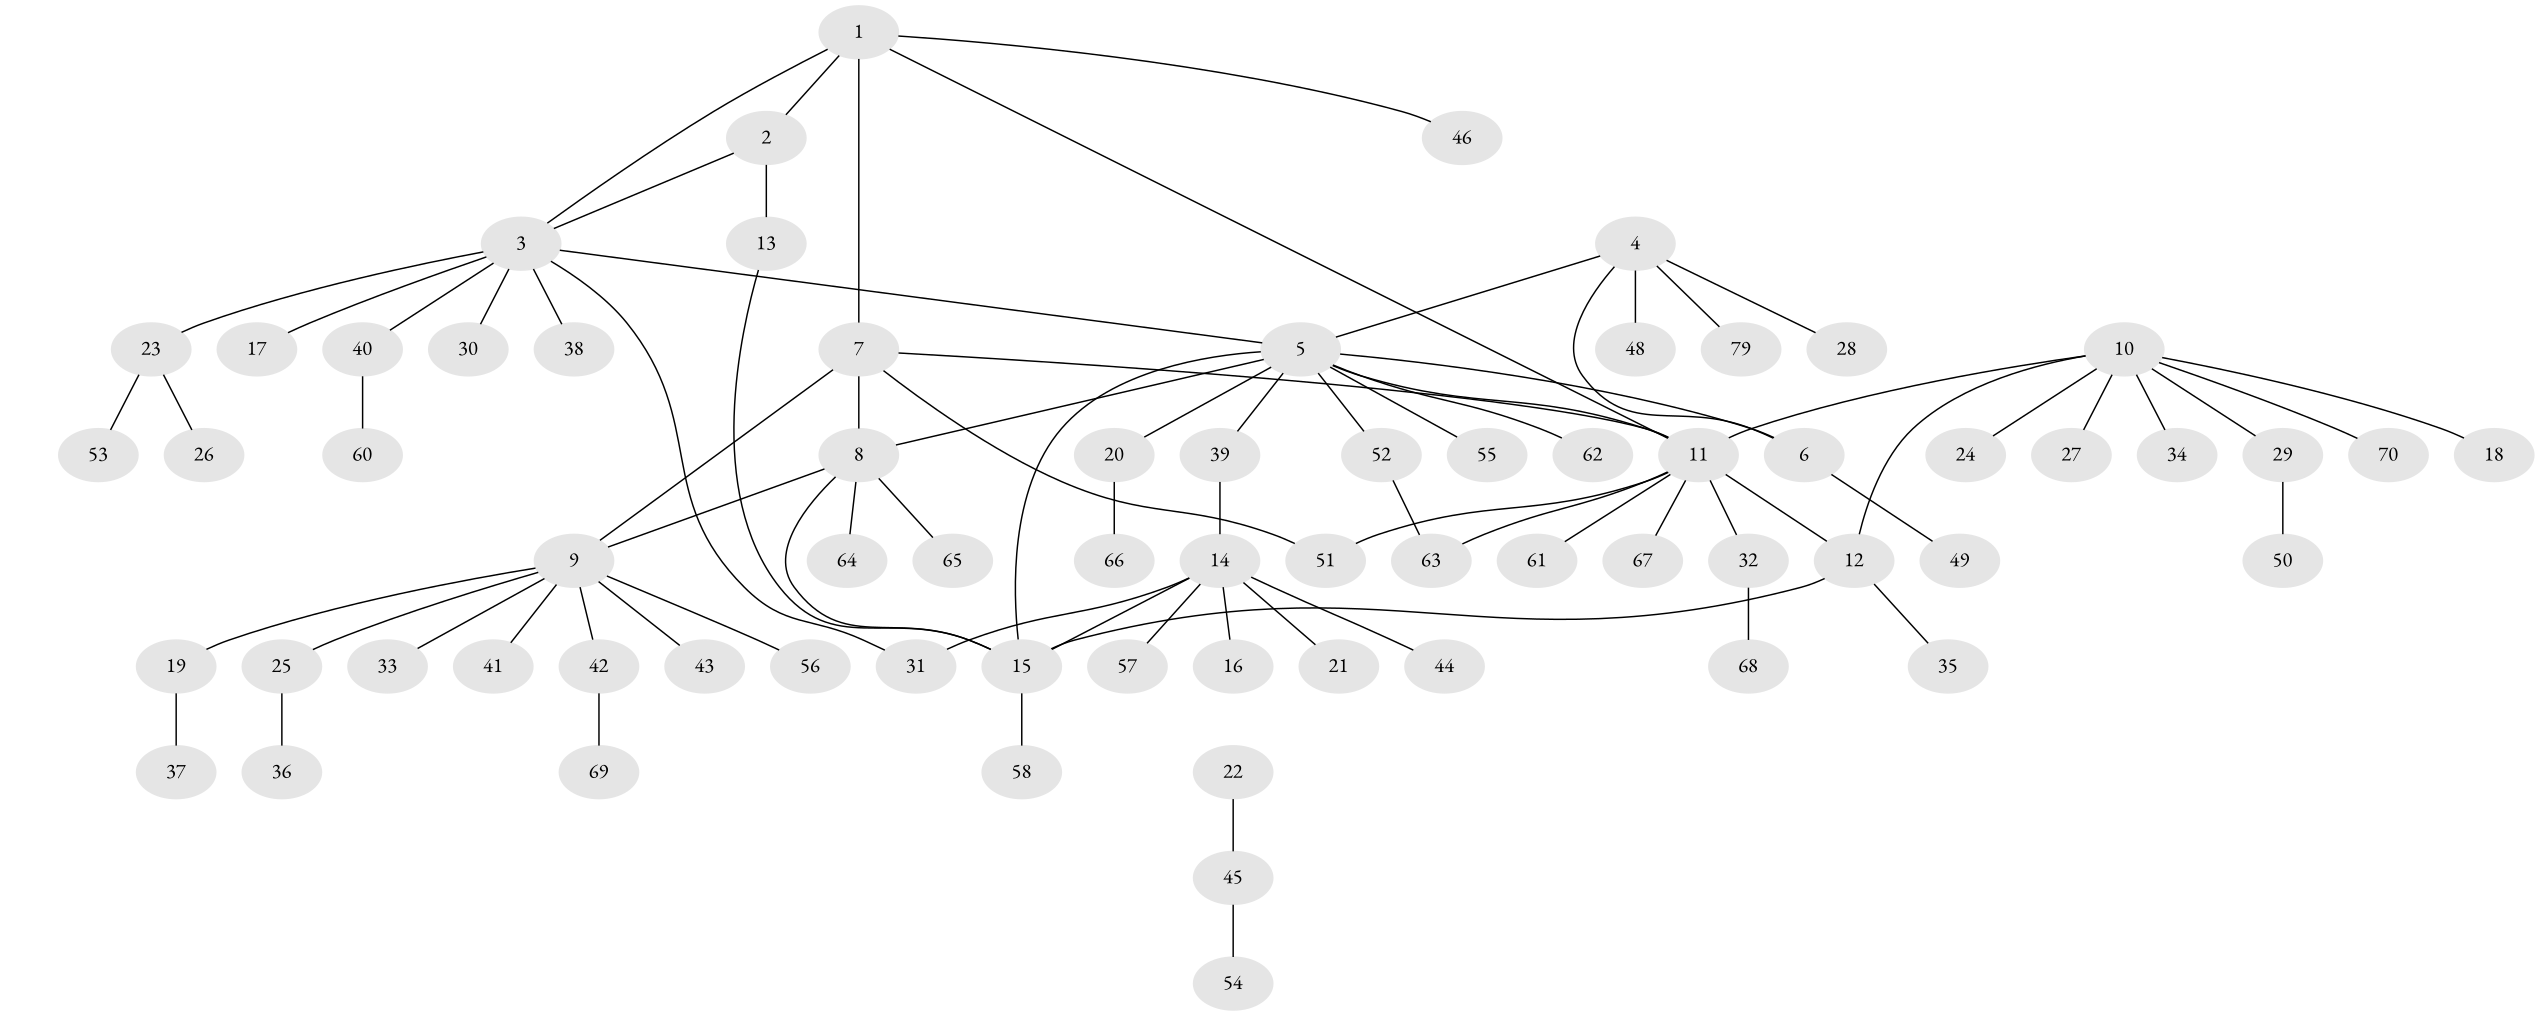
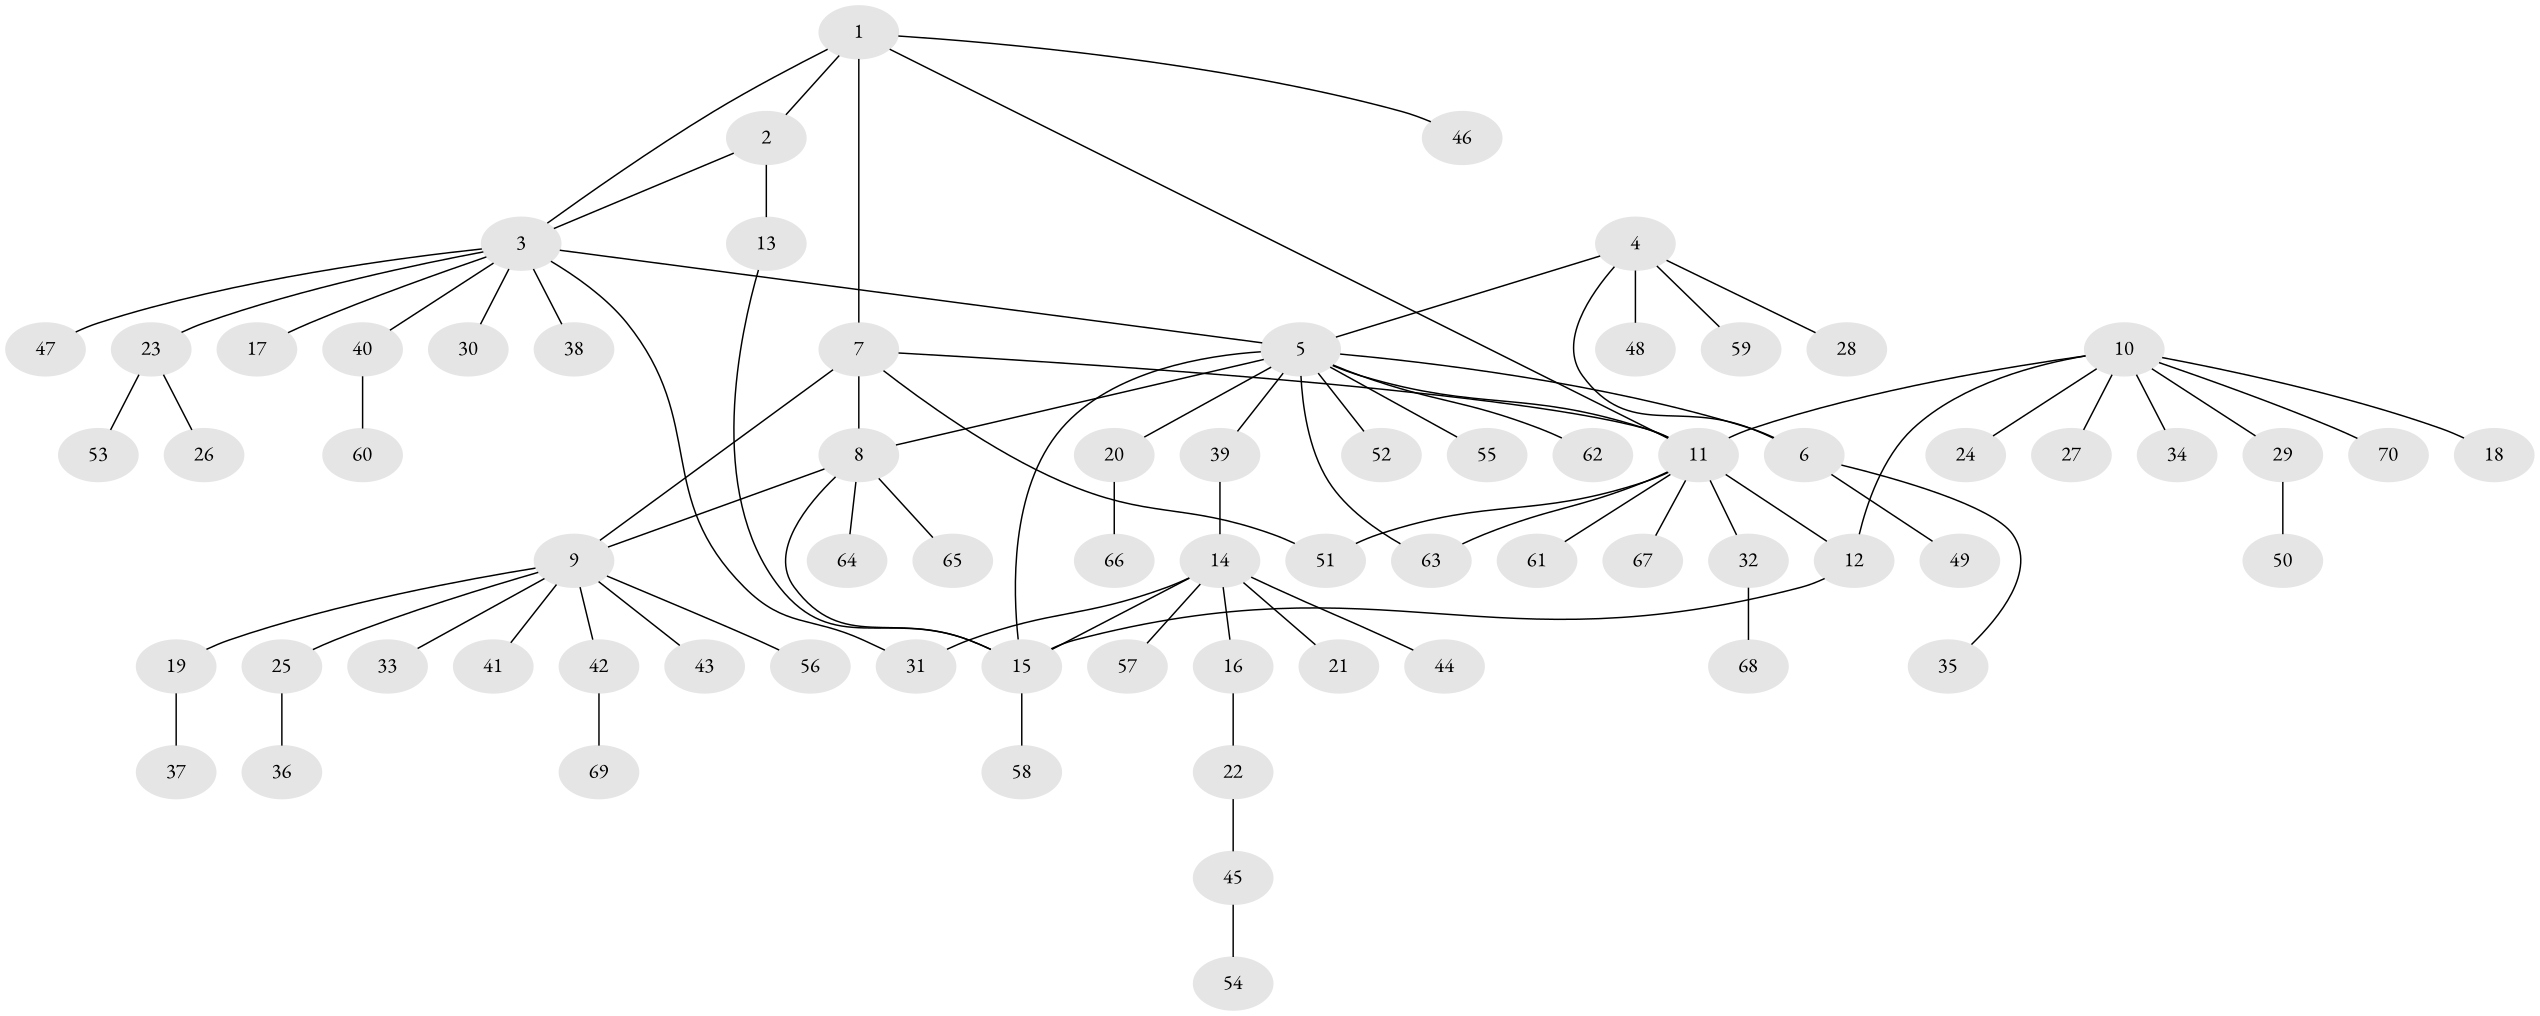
node "47": added
node "79": label "79" -> "59"
edge "52" -- "63": now "5" -- "63"
edge "12" -- "35": now "6" -- "35"
edge "16" -- "22": added
